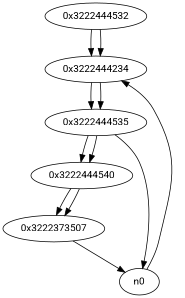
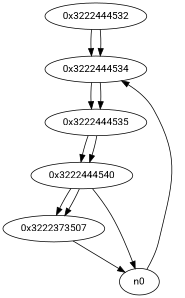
node "0x3222444234": label "0x3222444234" -> "0x3222444534"
edge "0x3222444535" -> "n0": now "0x3222444540" -> "n0"
